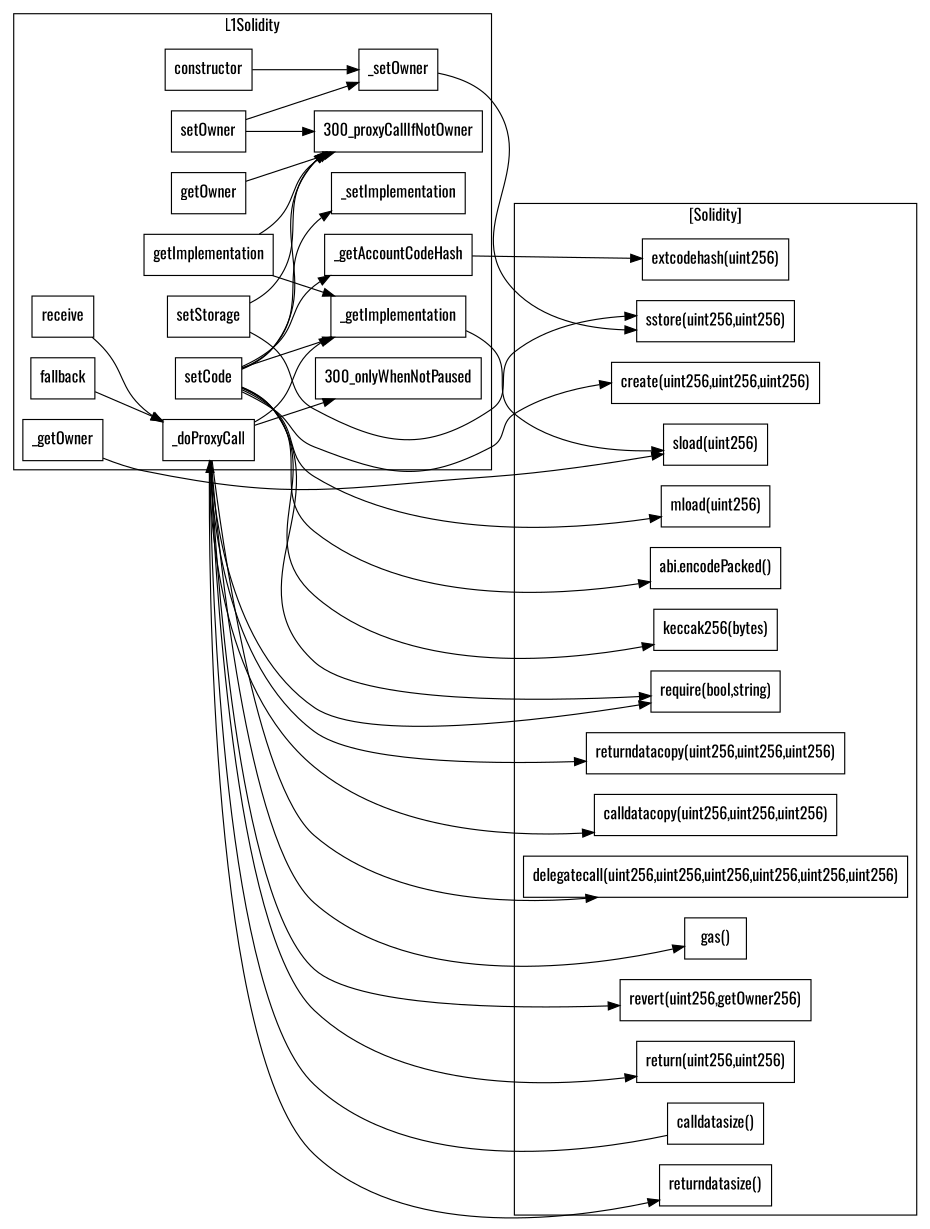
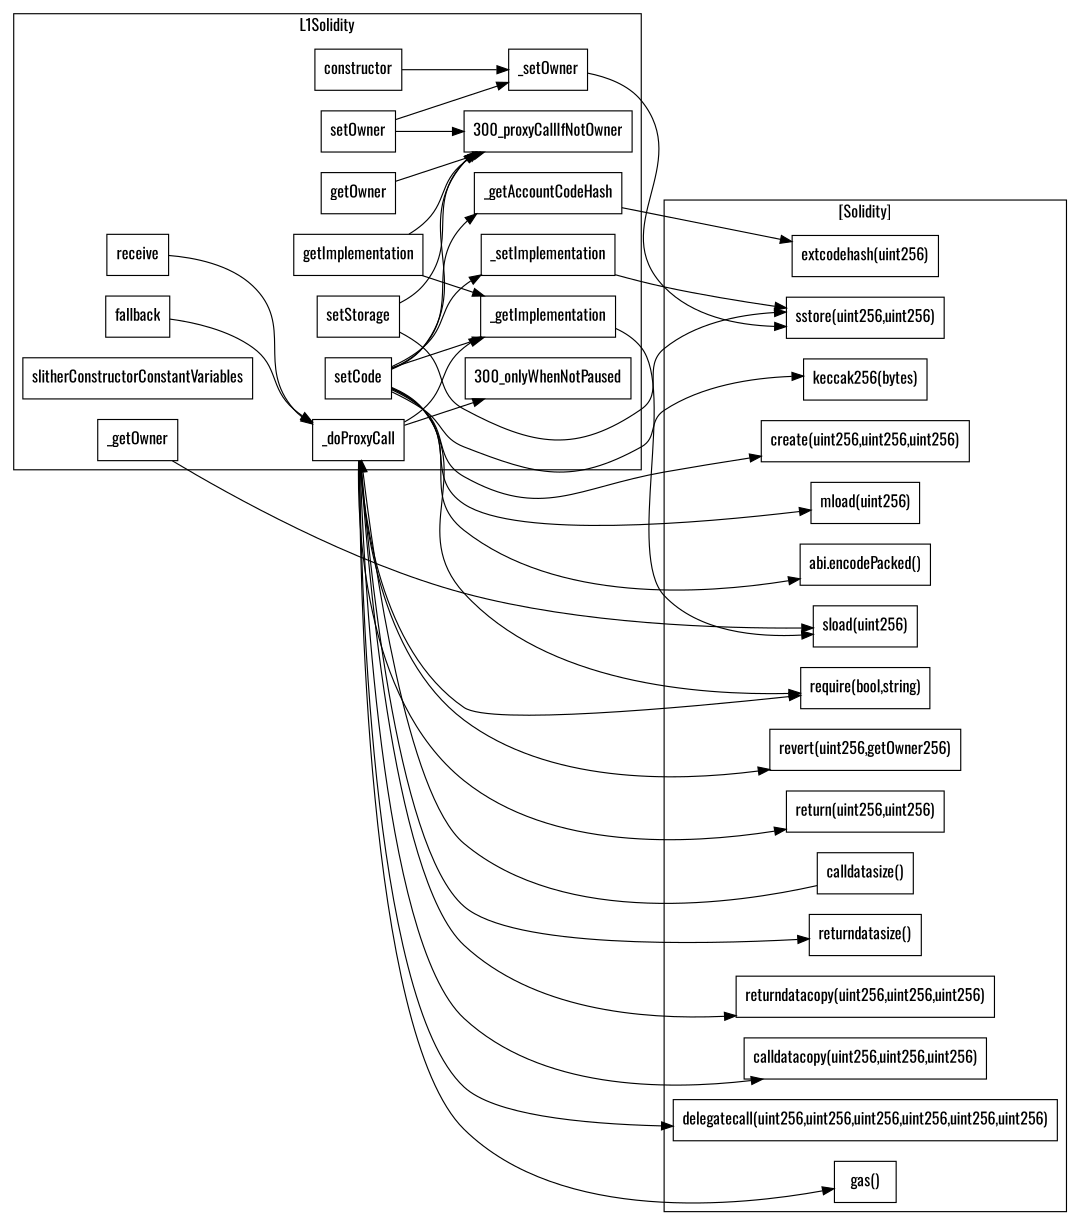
edge "_setImplementation" -> "sstore(uint256,uint256)": added
node "slitherConstructorConstantVariables": added
